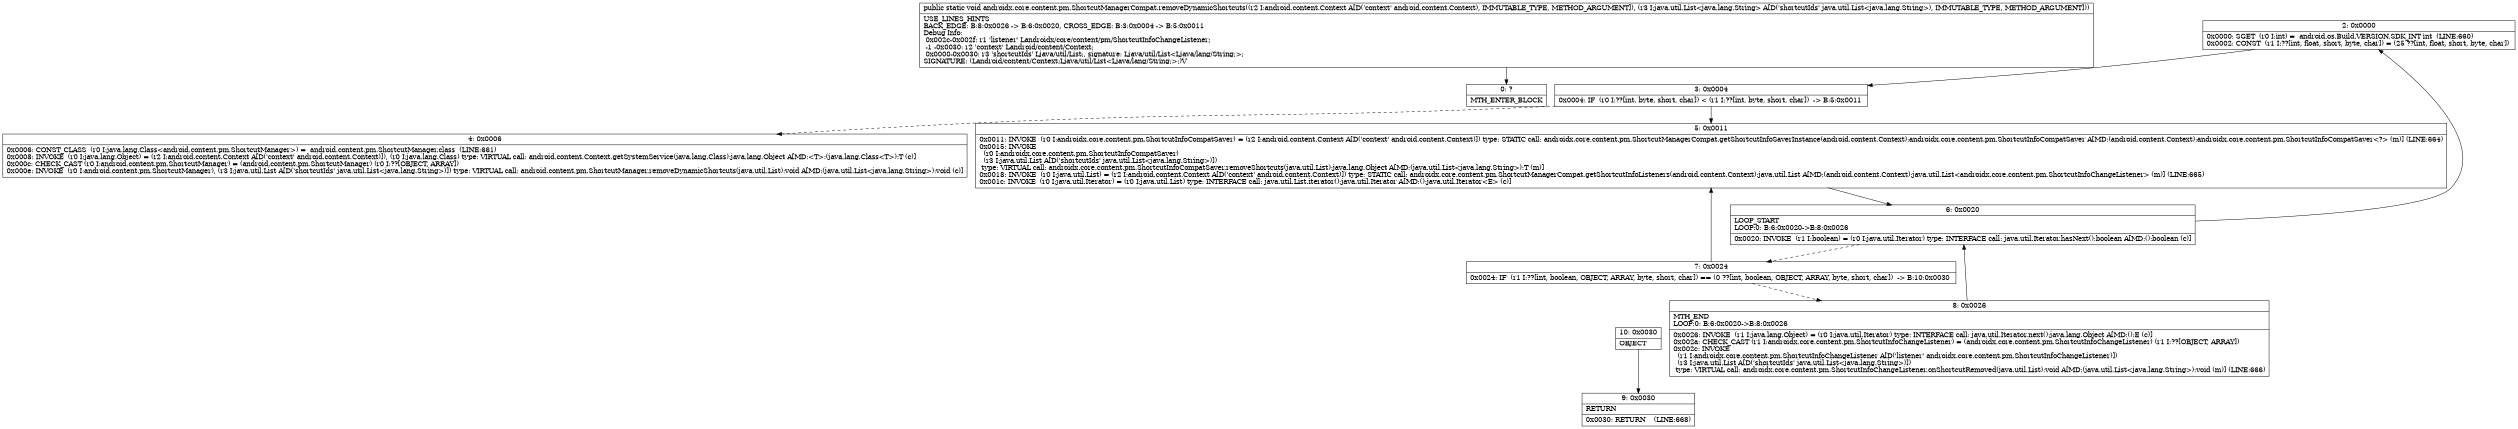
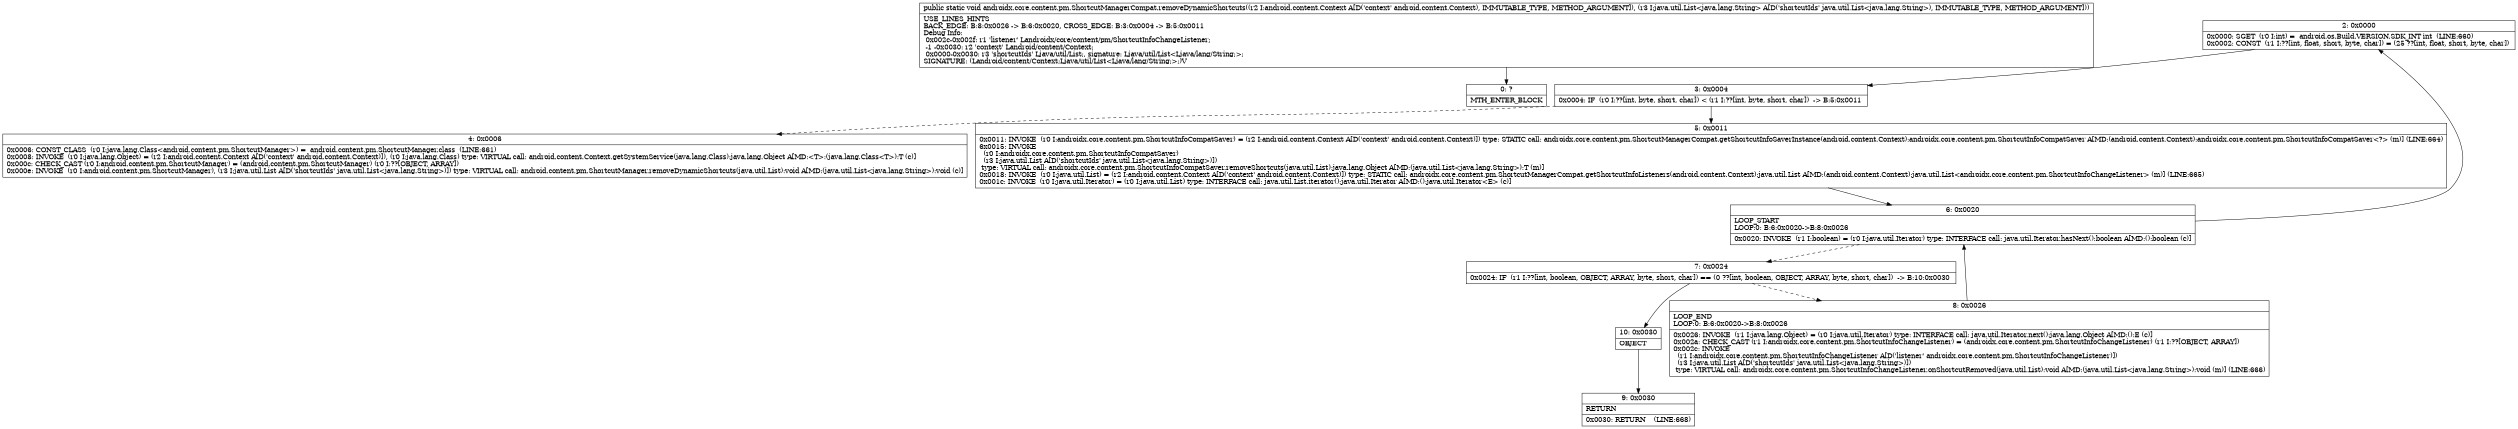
node "5: 0x0011": text "0x0015: INVOKE" -> "6x0015: INVOKE"
edge "7: 0x0024" -> "5: 0x0011": now "7: 0x0024" -> "10: 0x0030"
node "8: 0x0026": text "MTH_END" -> "LOOP_END"
